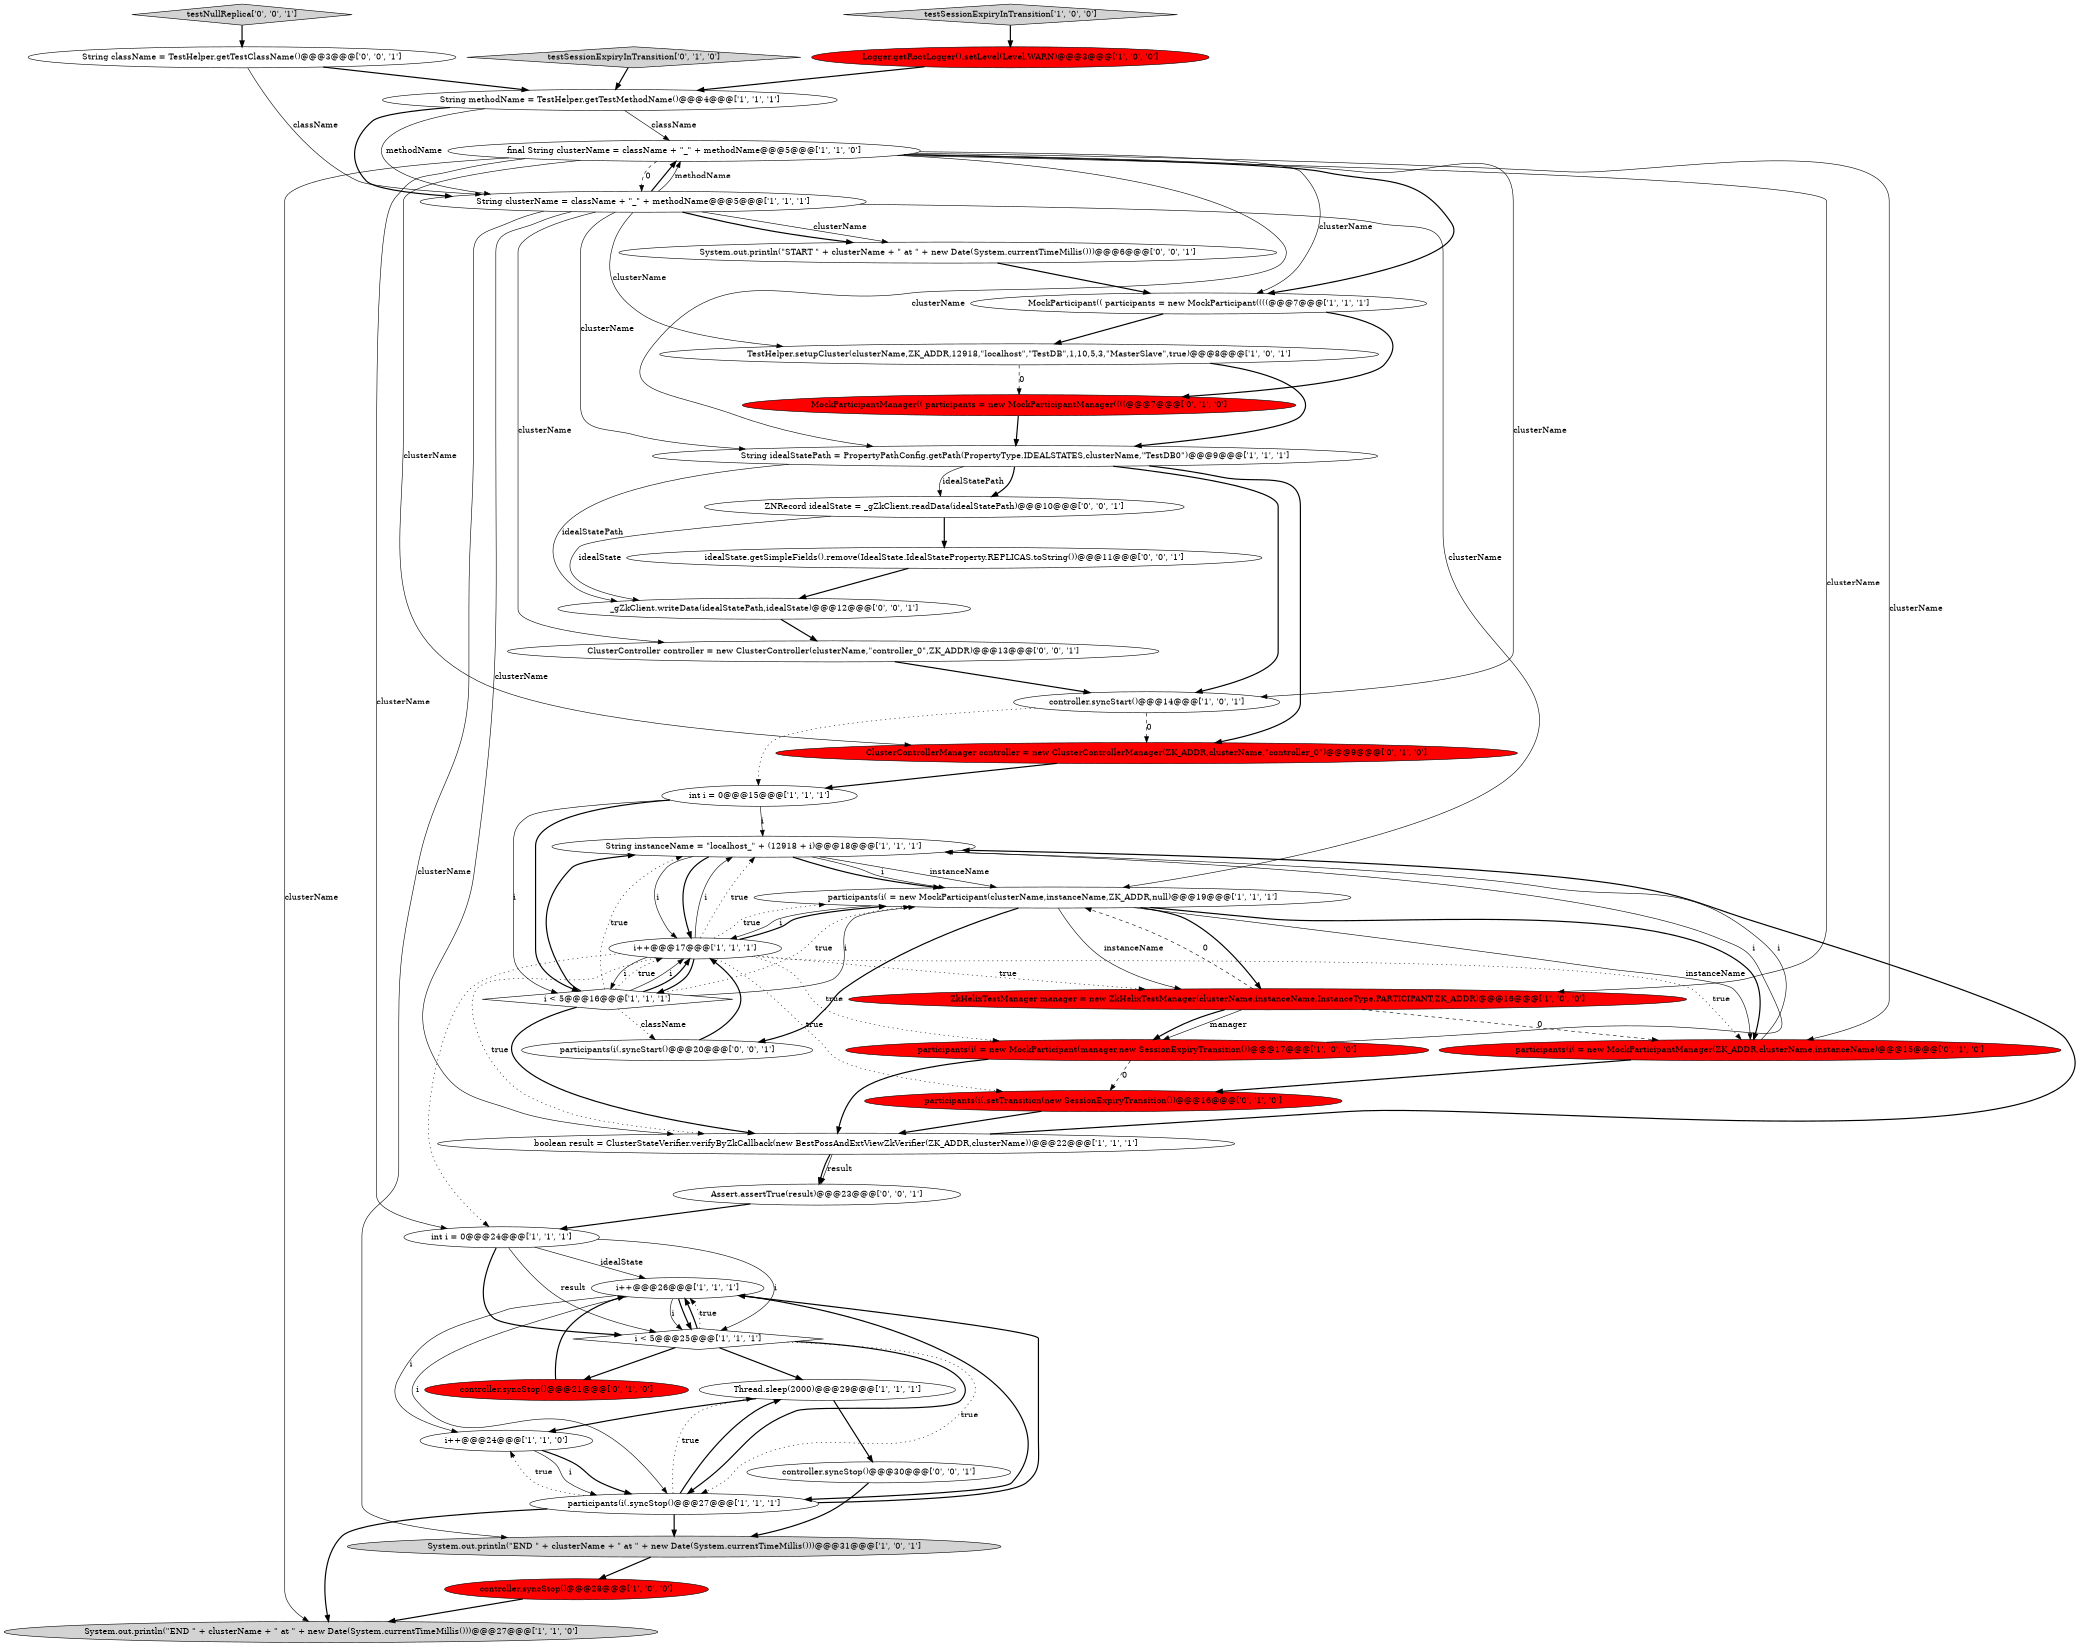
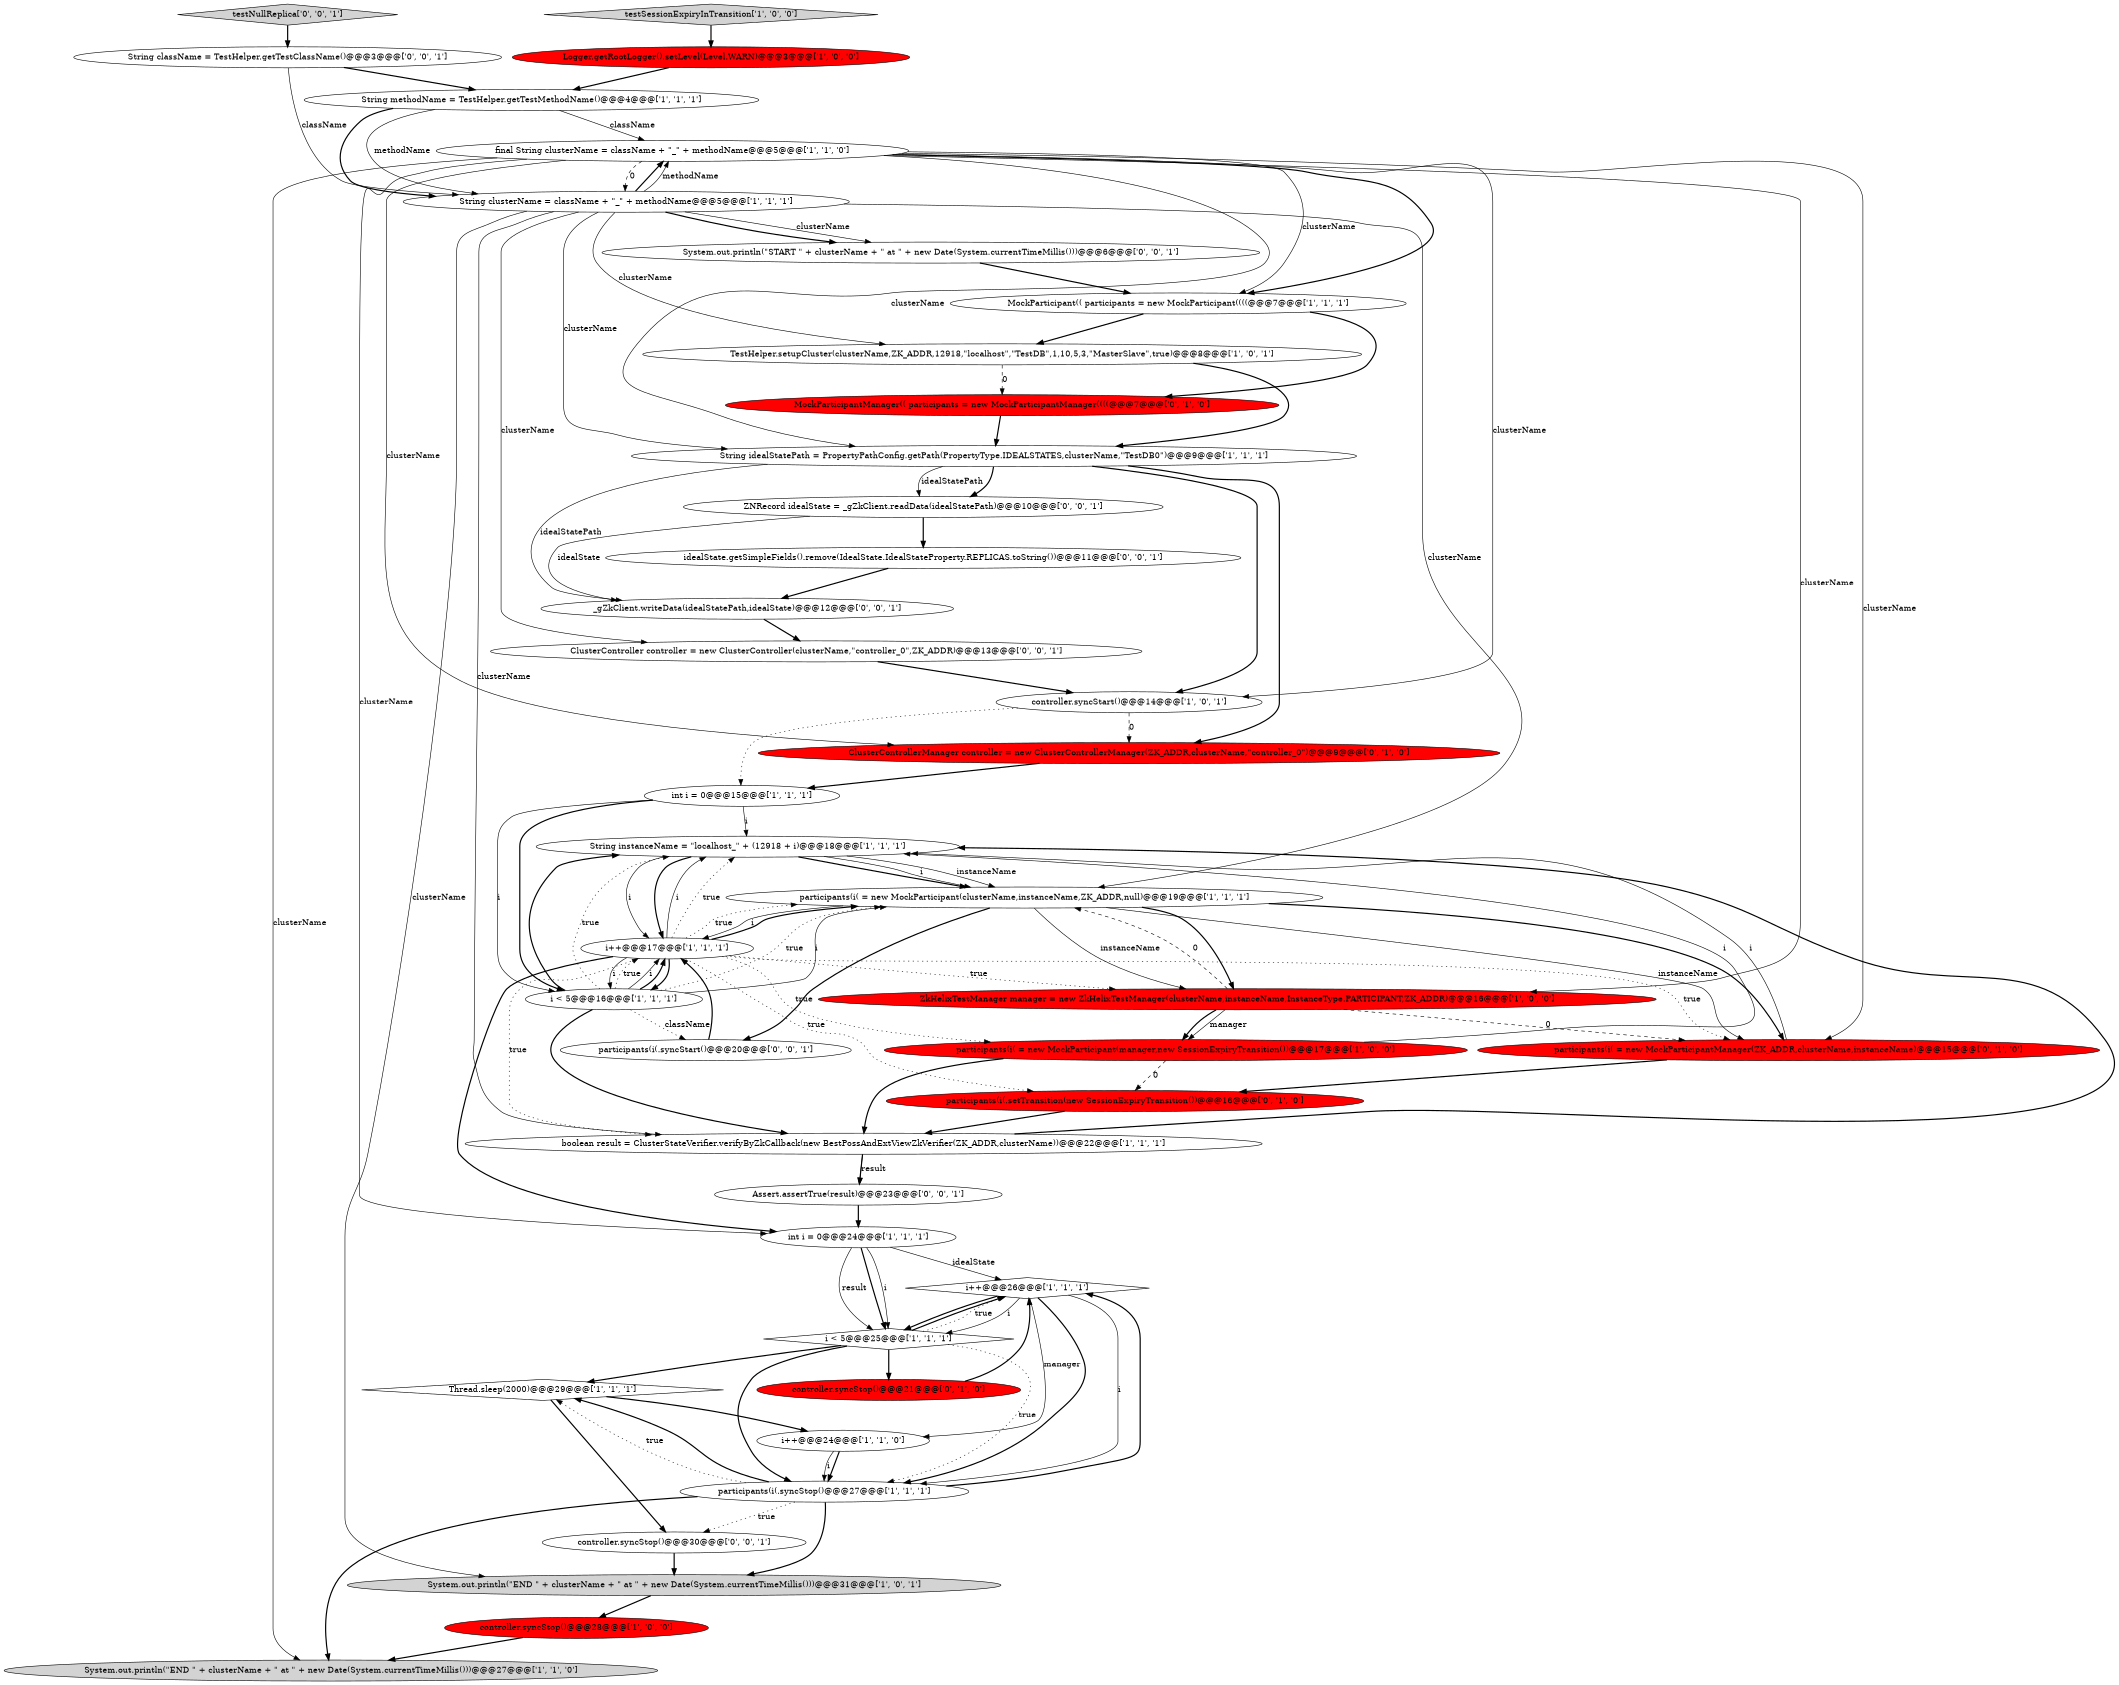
node "testSessionExpiryInTransition['0', '1', '0']": removed
node "i < 5@@@16@@@['1', '1', '1']": shape diamond -> ellipse
edge "i++@@@17@@@['1', '1', '1']" -> "int i = 0@@@24@@@['1', '1', '1']": style dotted -> bold
node "i++@@@26@@@['1', '1', '1']": shape ellipse -> diamond
edge "i++@@@26@@@['1', '1', '1']" -> "i++@@@24@@@['1', '1', '0']": label "i" -> "manager"
node "Thread.sleep(2000)@@@29@@@['1', '1', '1']": shape ellipse -> diamond
edge "participants(i(.syncStop()@@@27@@@['1', '1', '1']" -> "i++@@@24@@@['1', '1', '0']": now "participants(i(.syncStop()@@@27@@@['1', '1', '1']" -> "controller.syncStop()@@@30@@@['0', '0', '1']"
